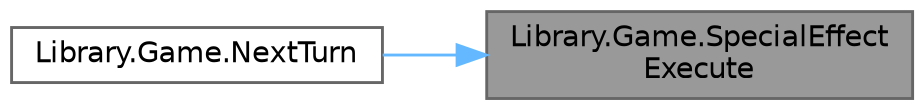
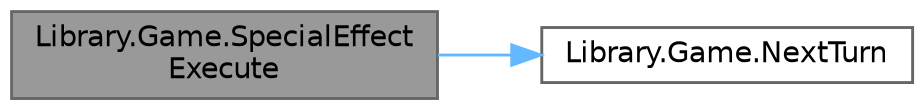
edge "Library.Game.NextTurn" -> "Library.Game.SpecialEffect Execute": reversed
